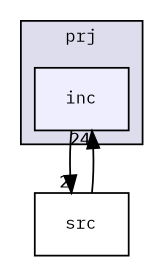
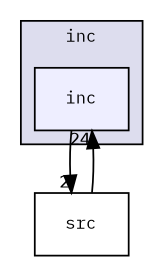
cluster "prj": label "prj" -> "inc"
